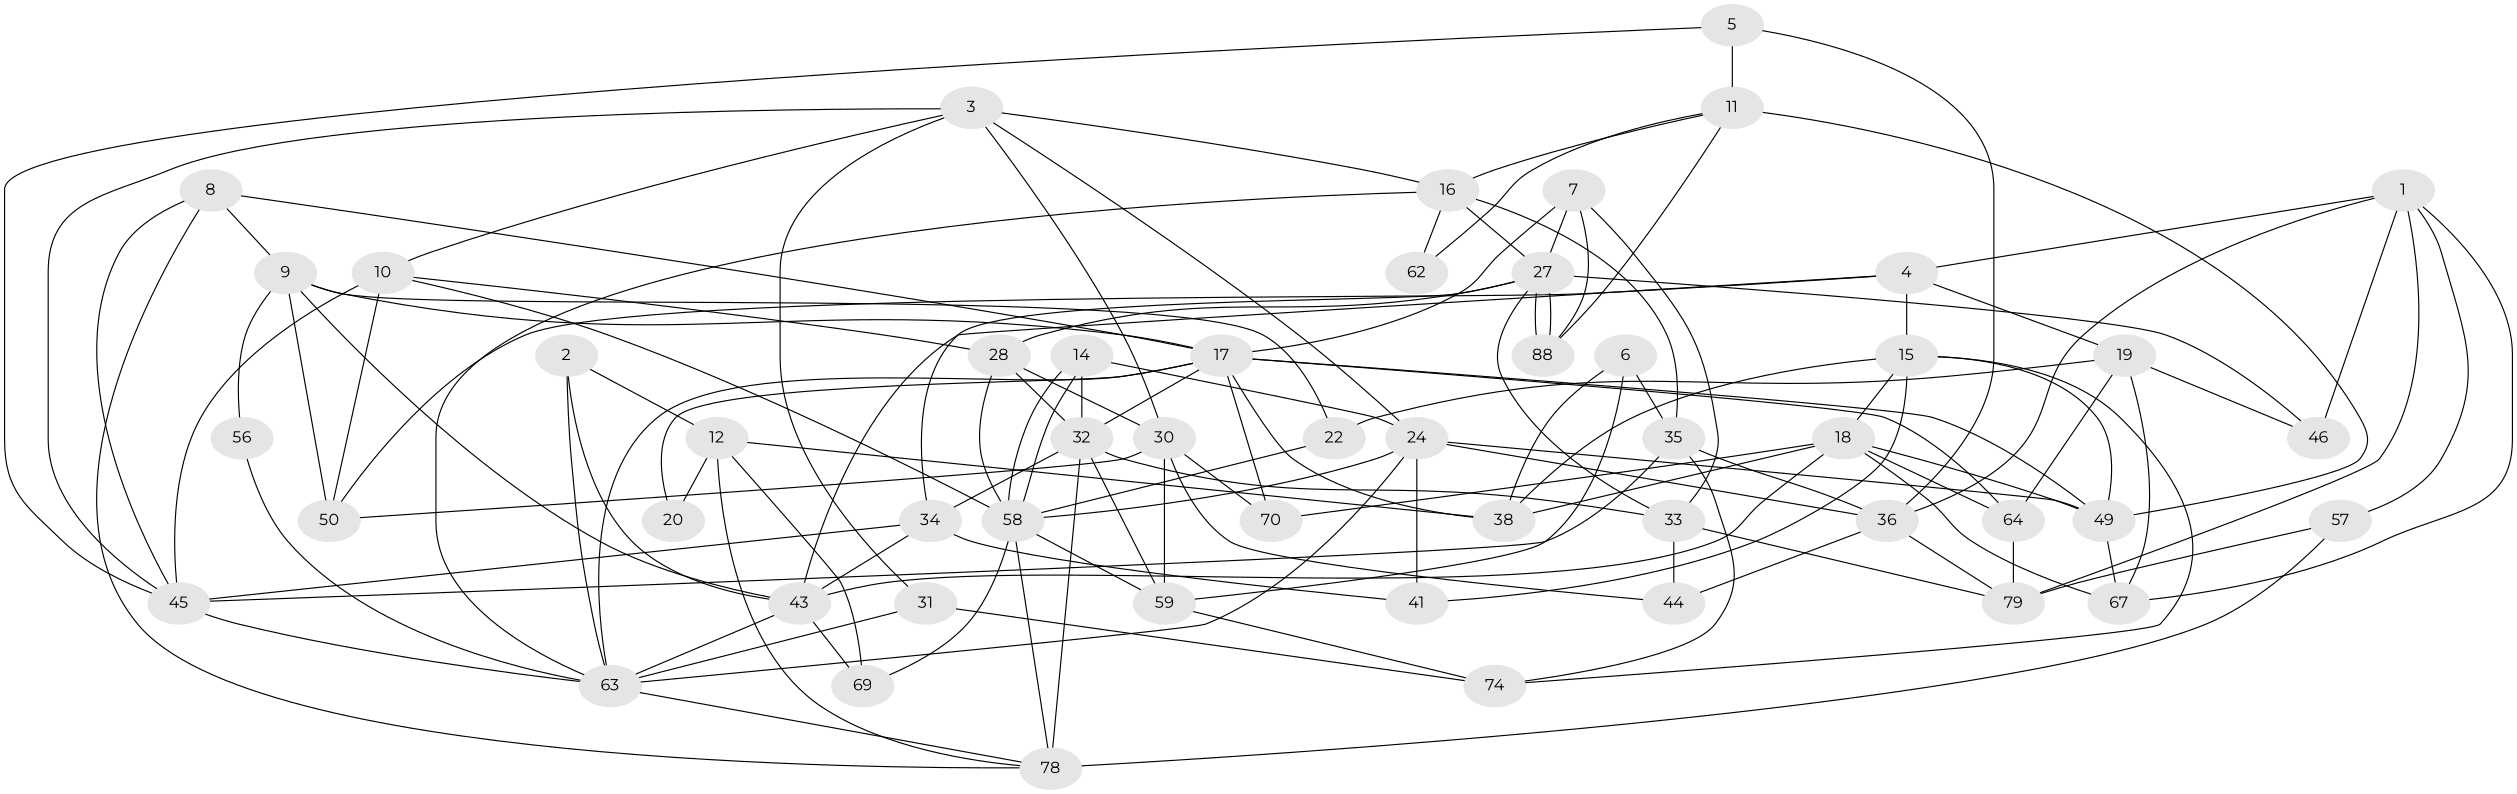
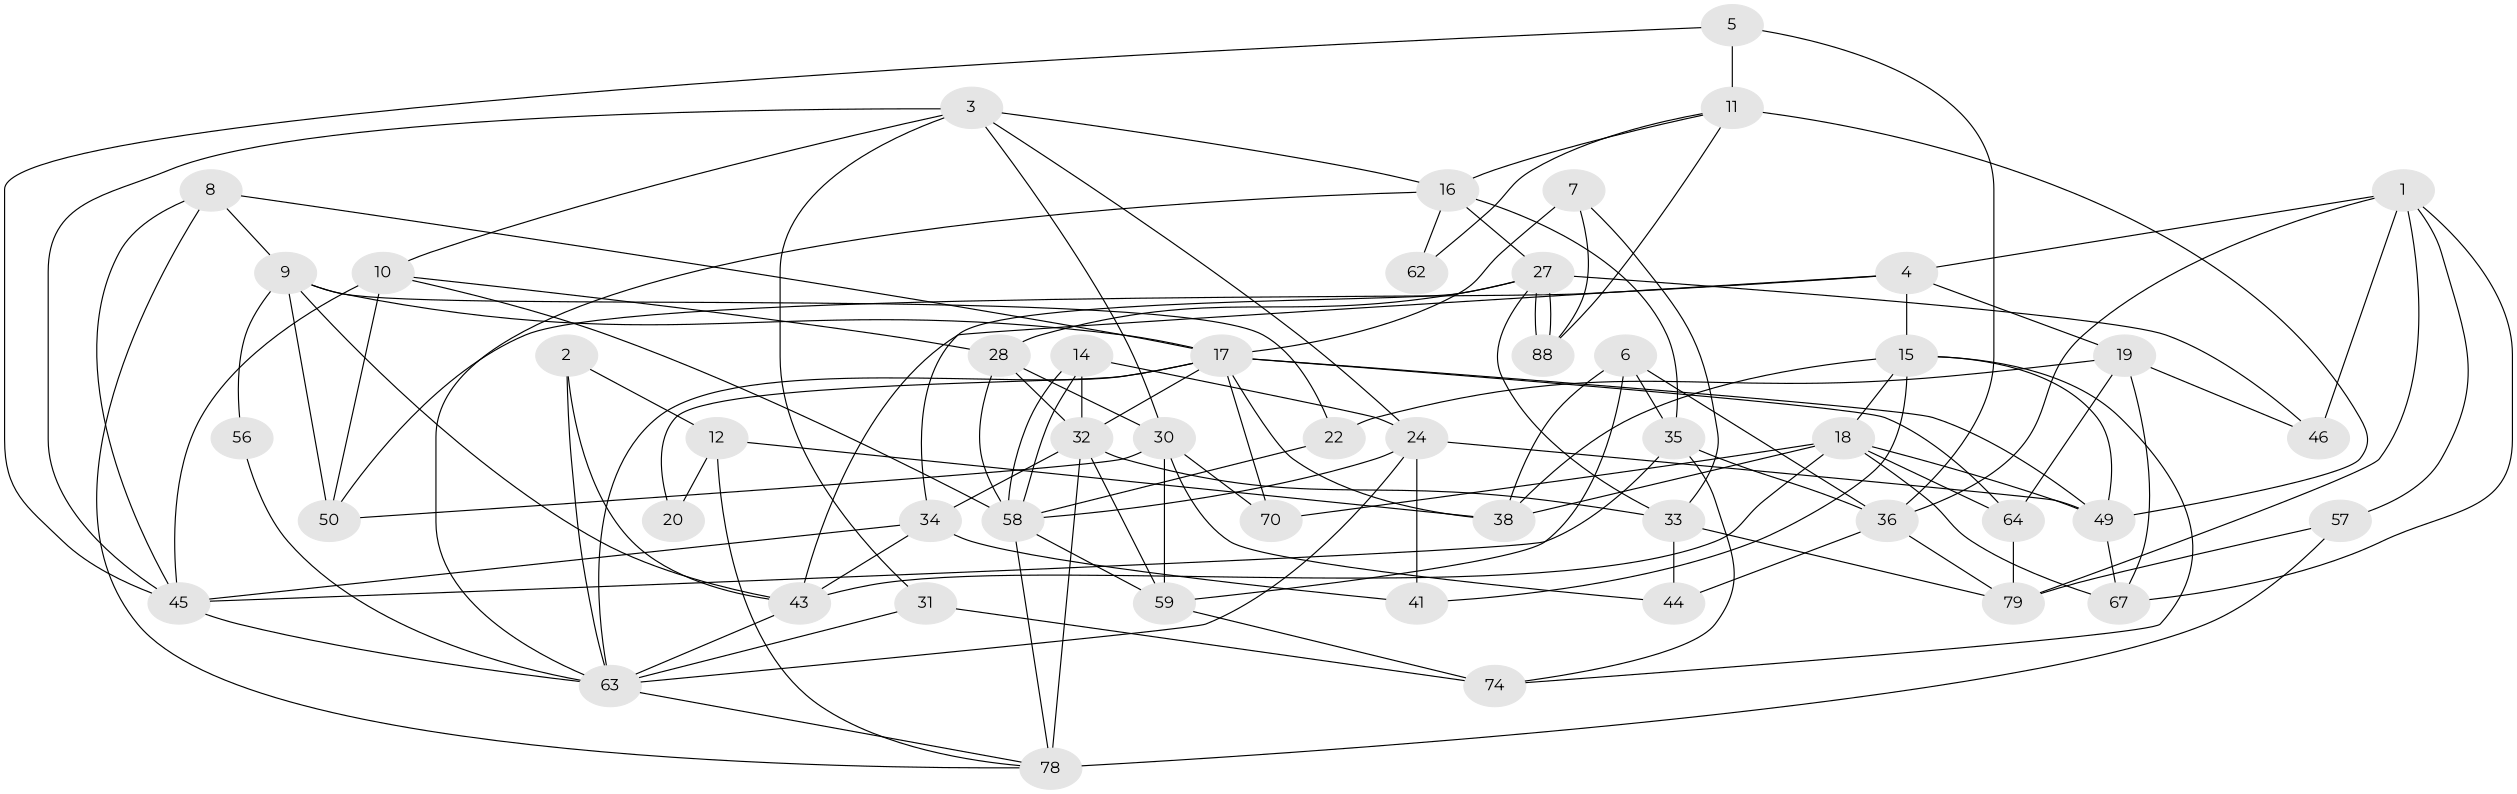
edge "7" -- "27": removed
edge "24" -- "36": now "6" -- "36"
node "69": removed
